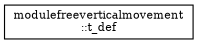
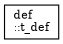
node "modulefreeverticalmovement ::t_def": label "modulefreeverticalmovement ::t_def" -> "def ::t_def"
